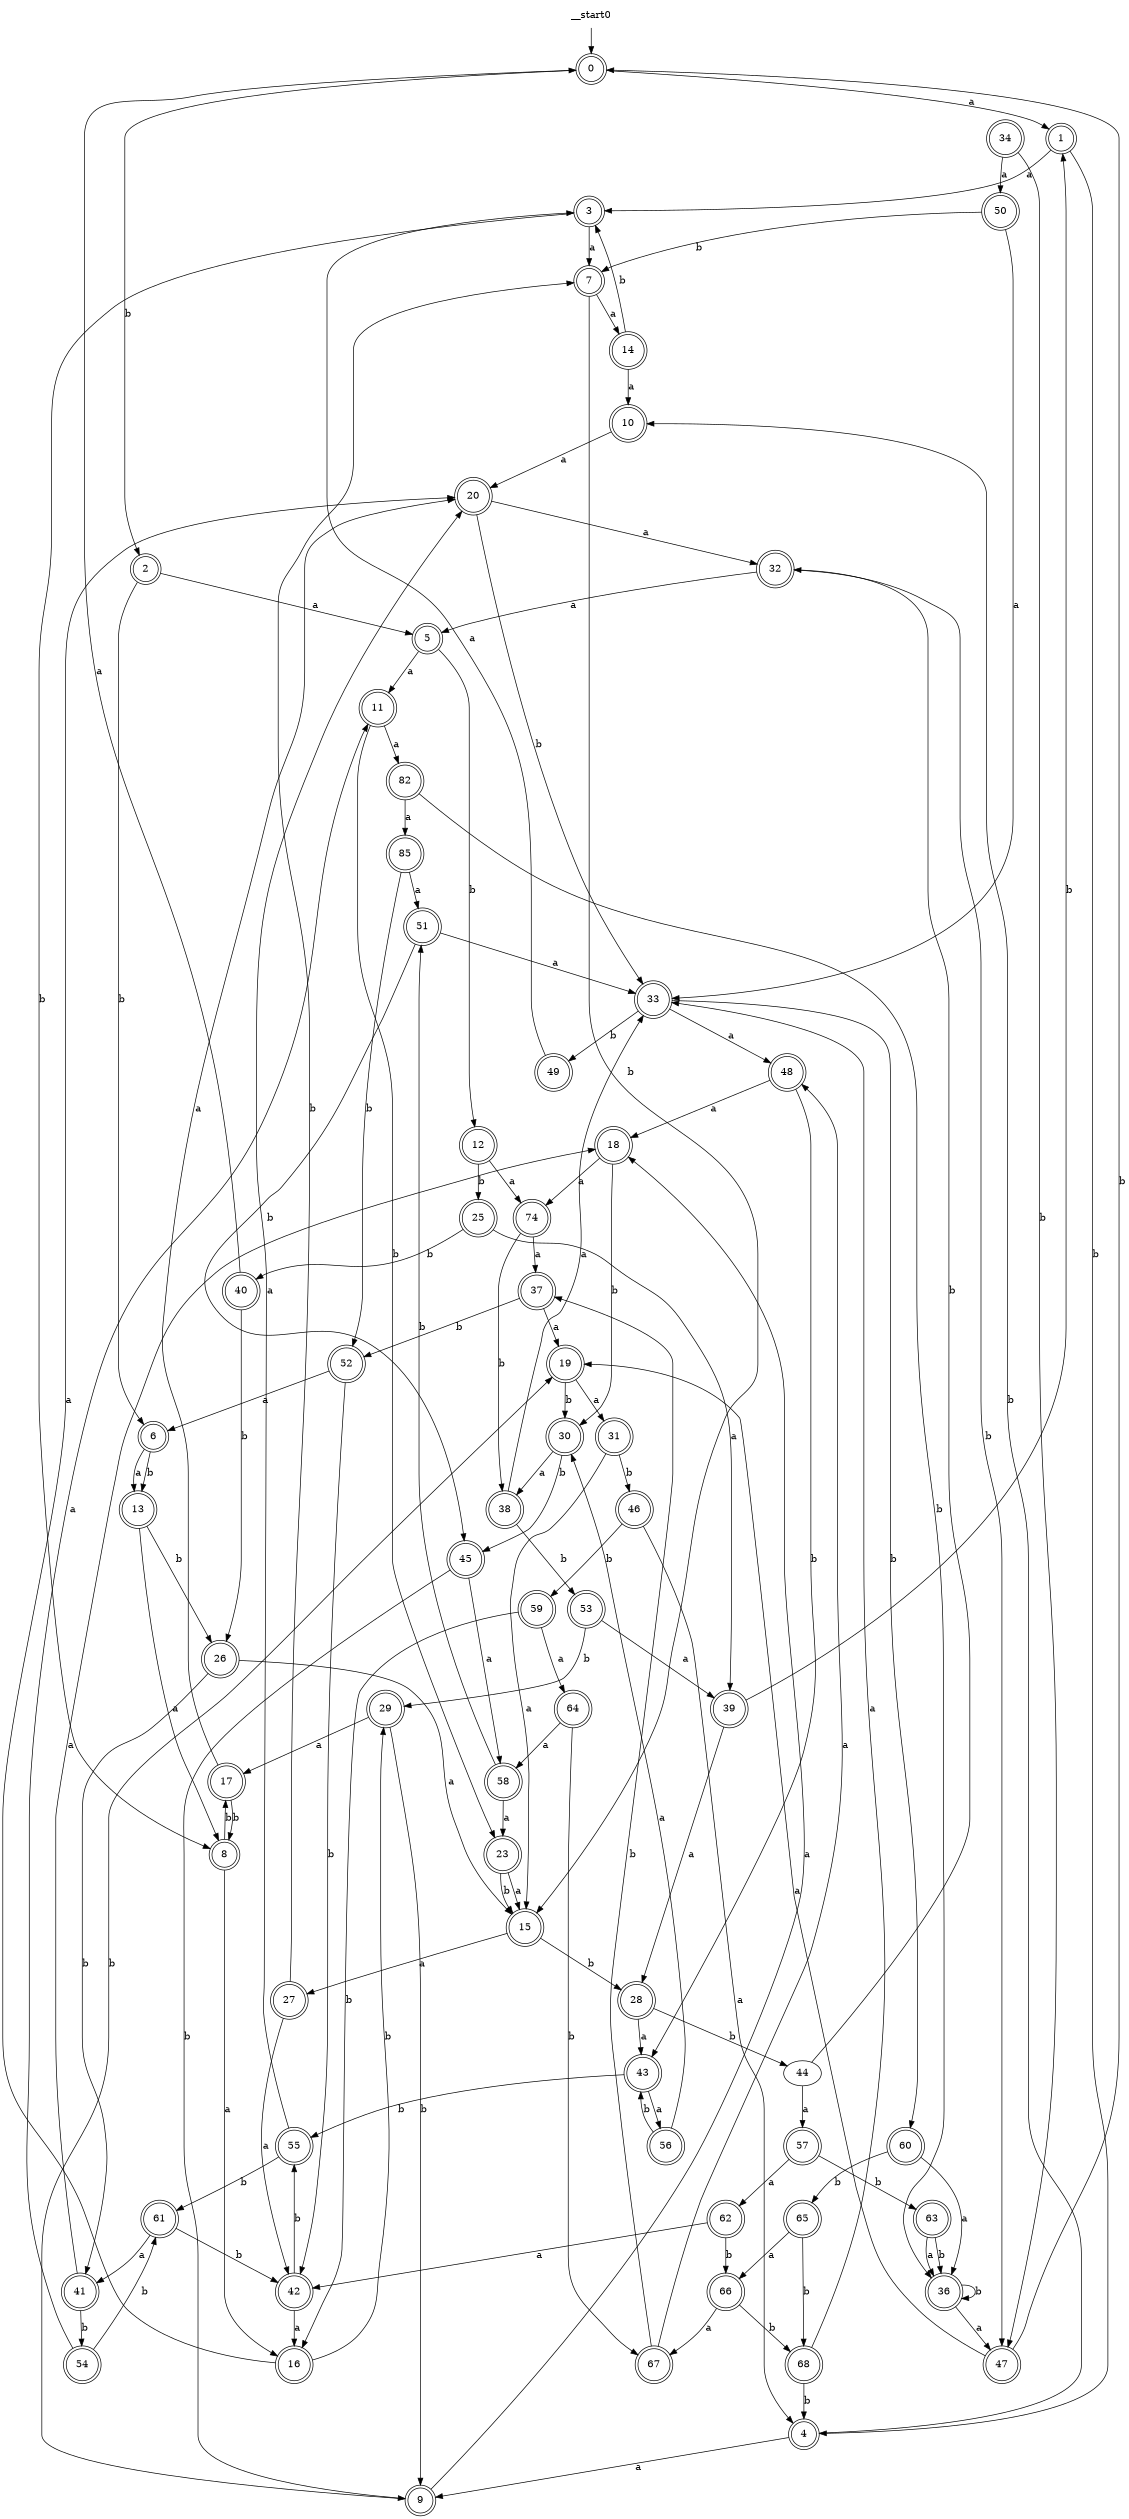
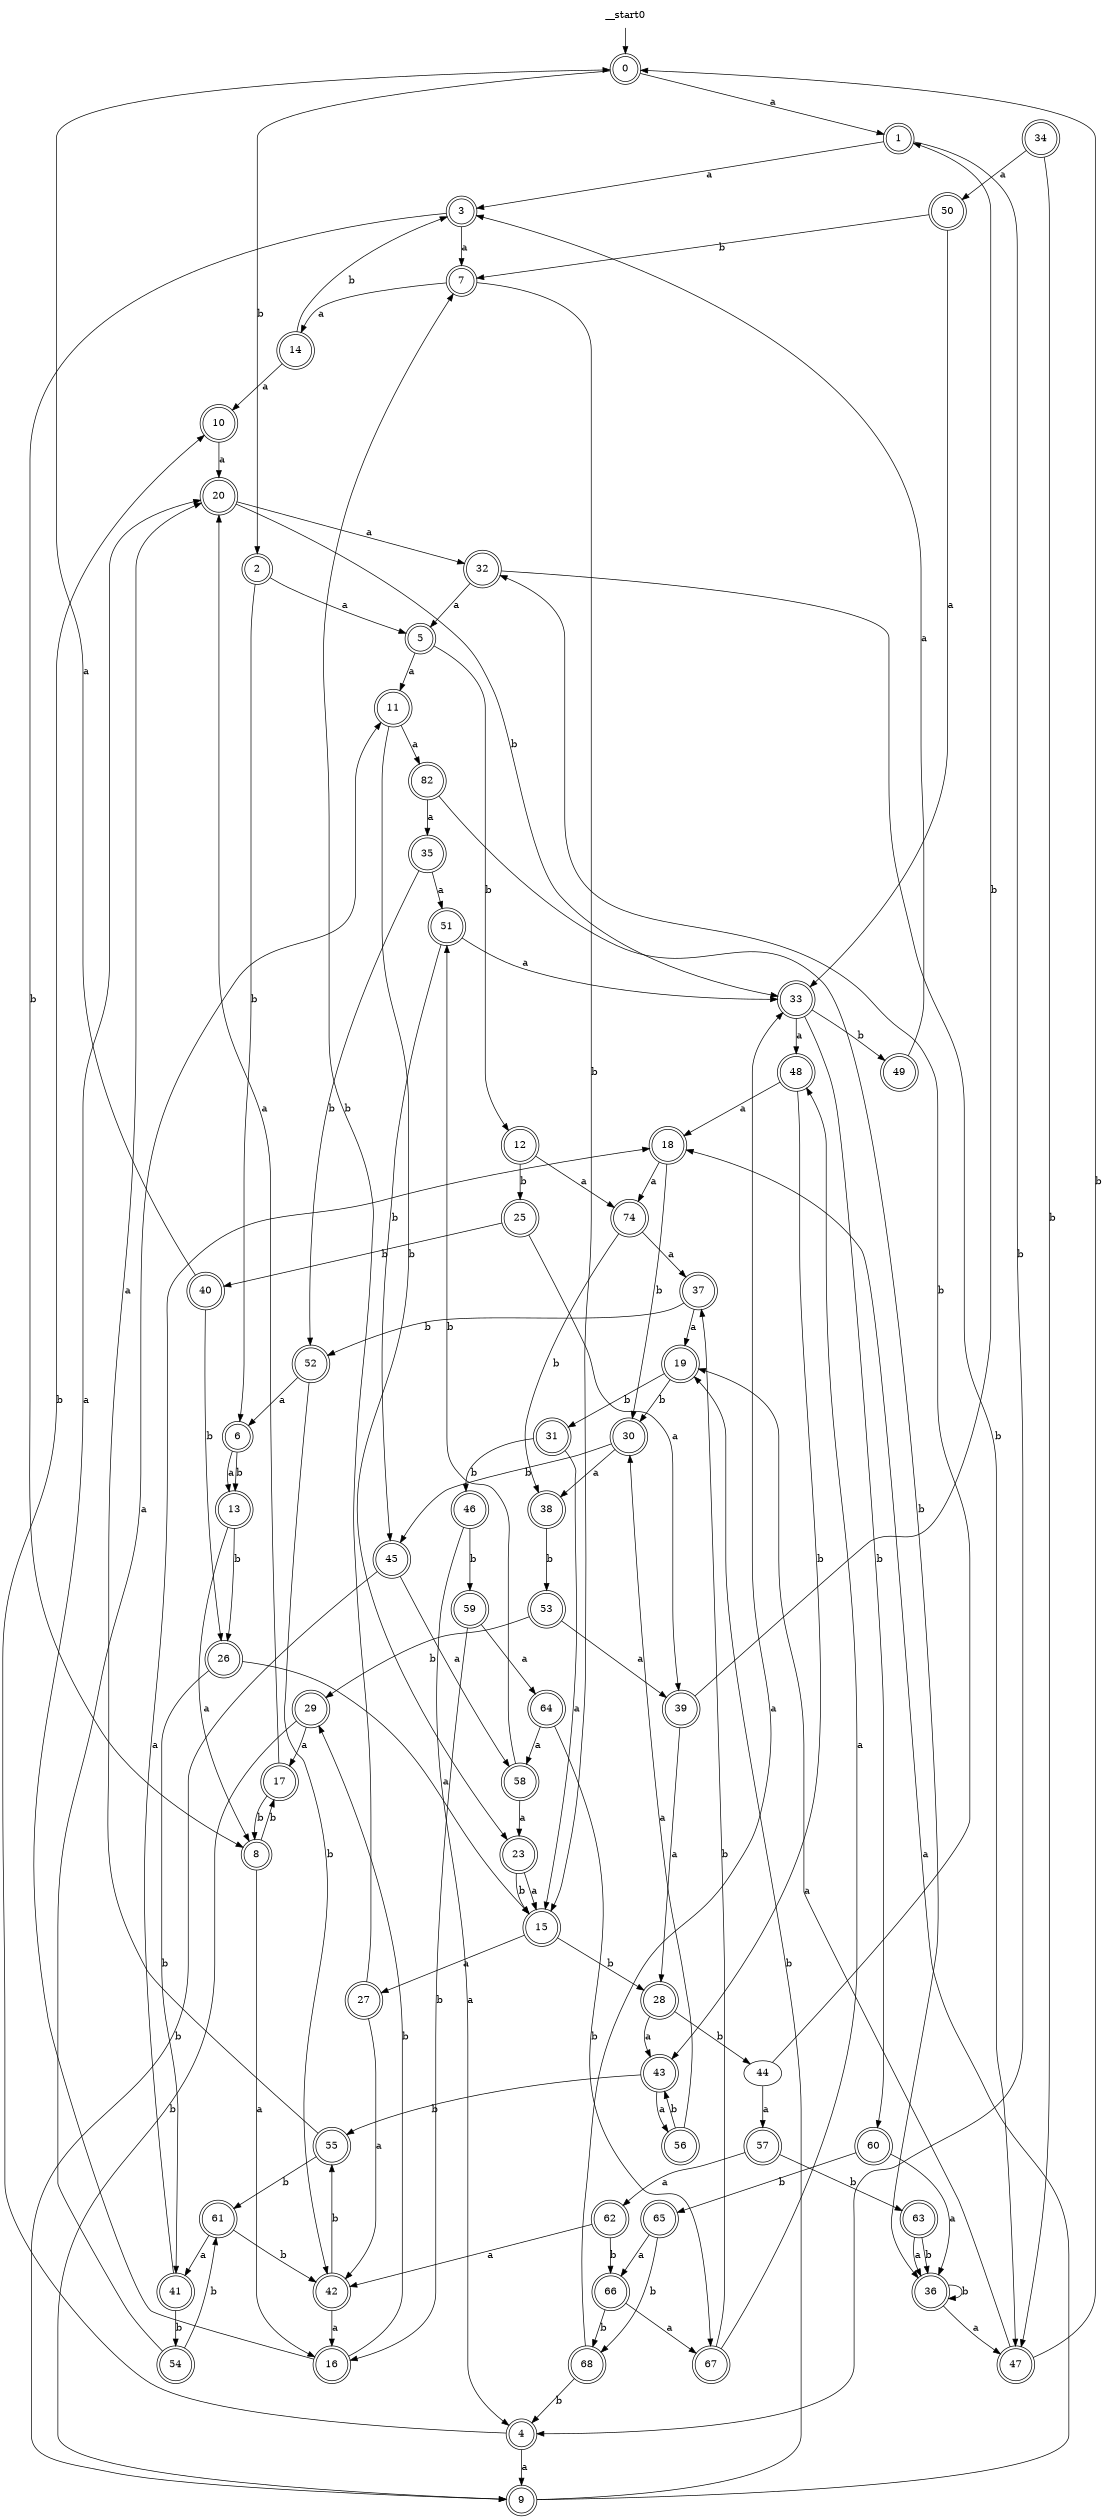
node "85": label "85" -> "35"
edge "38" -> "33": removed, label "a"
edge "19" -> "31": label "a" -> "b"
